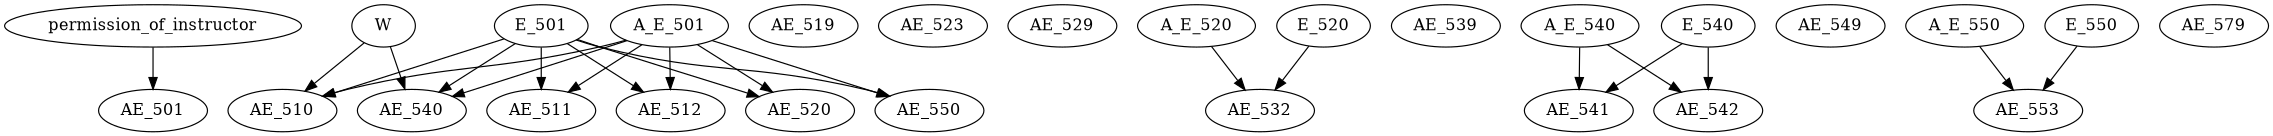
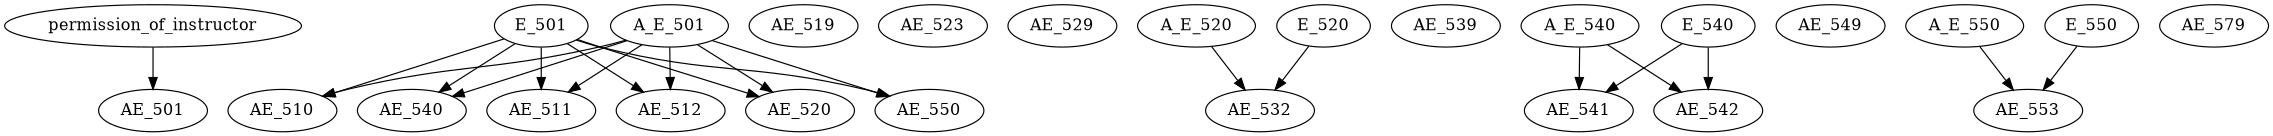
node "W": removed
